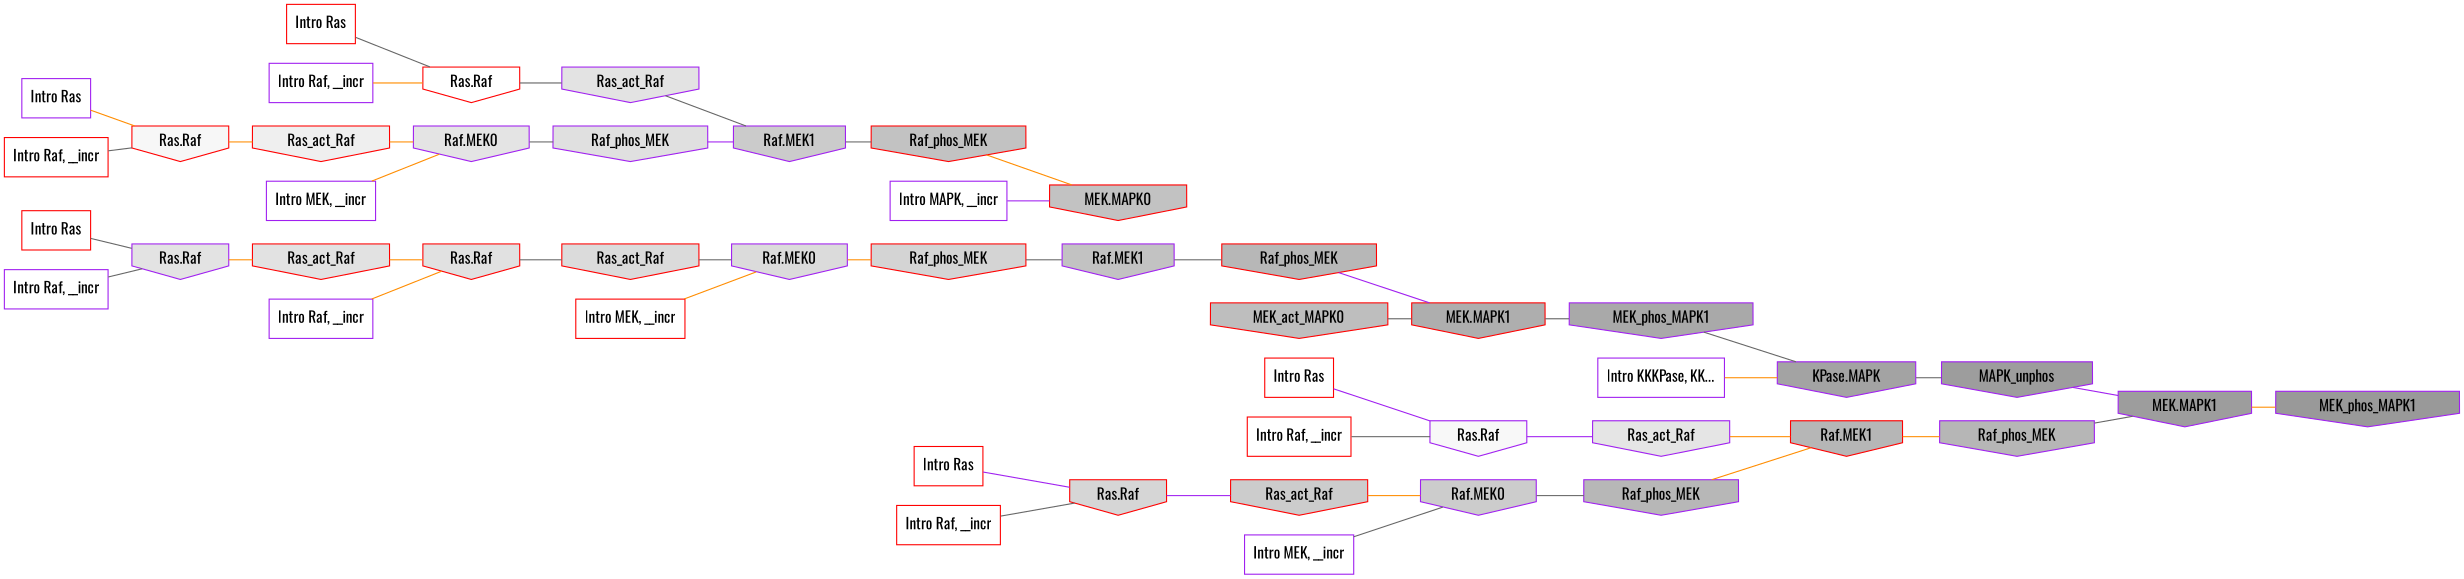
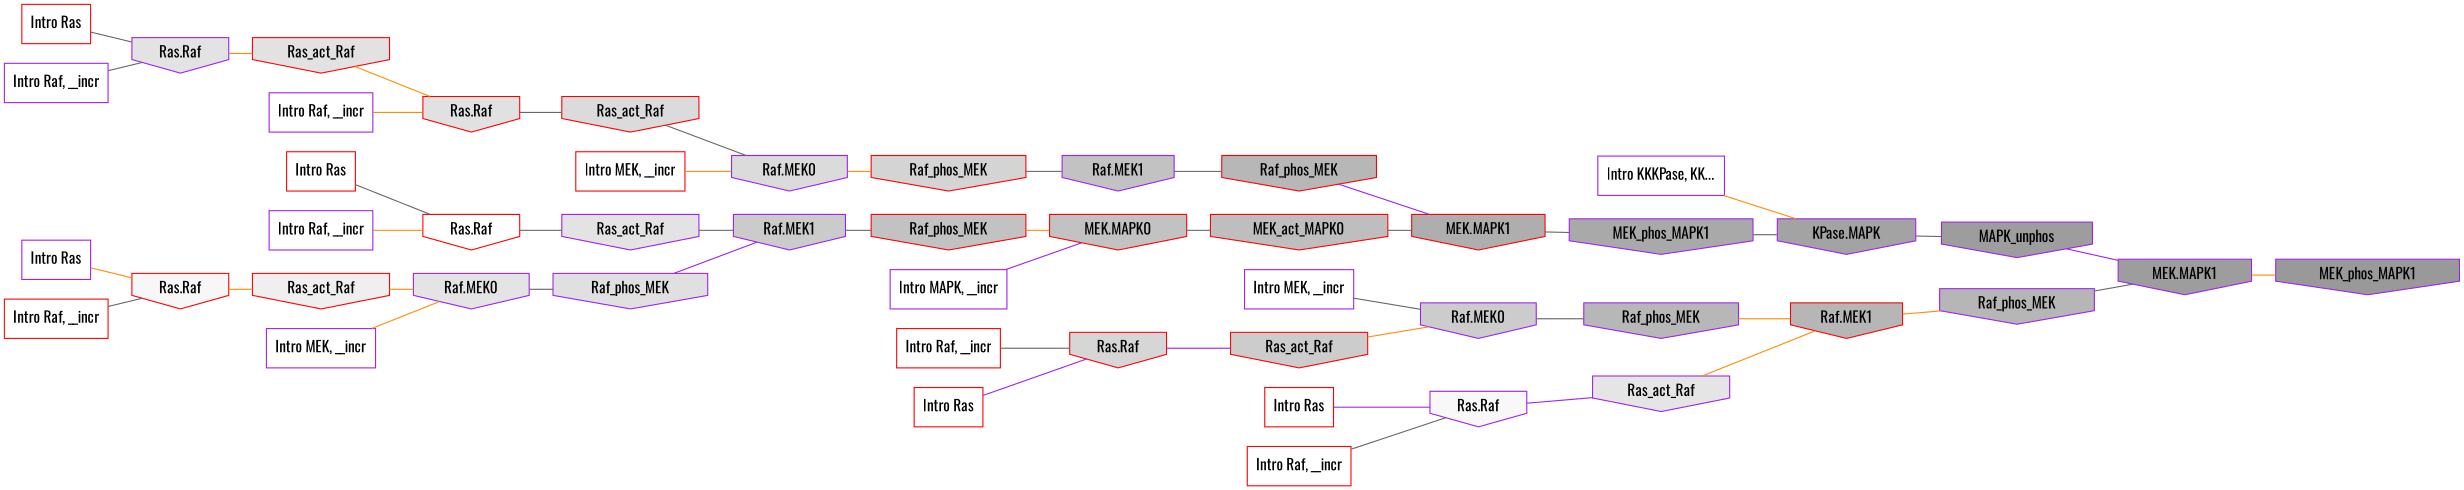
edge "MEK.MAPK0" -- "MEK_act_MAPK0": added
